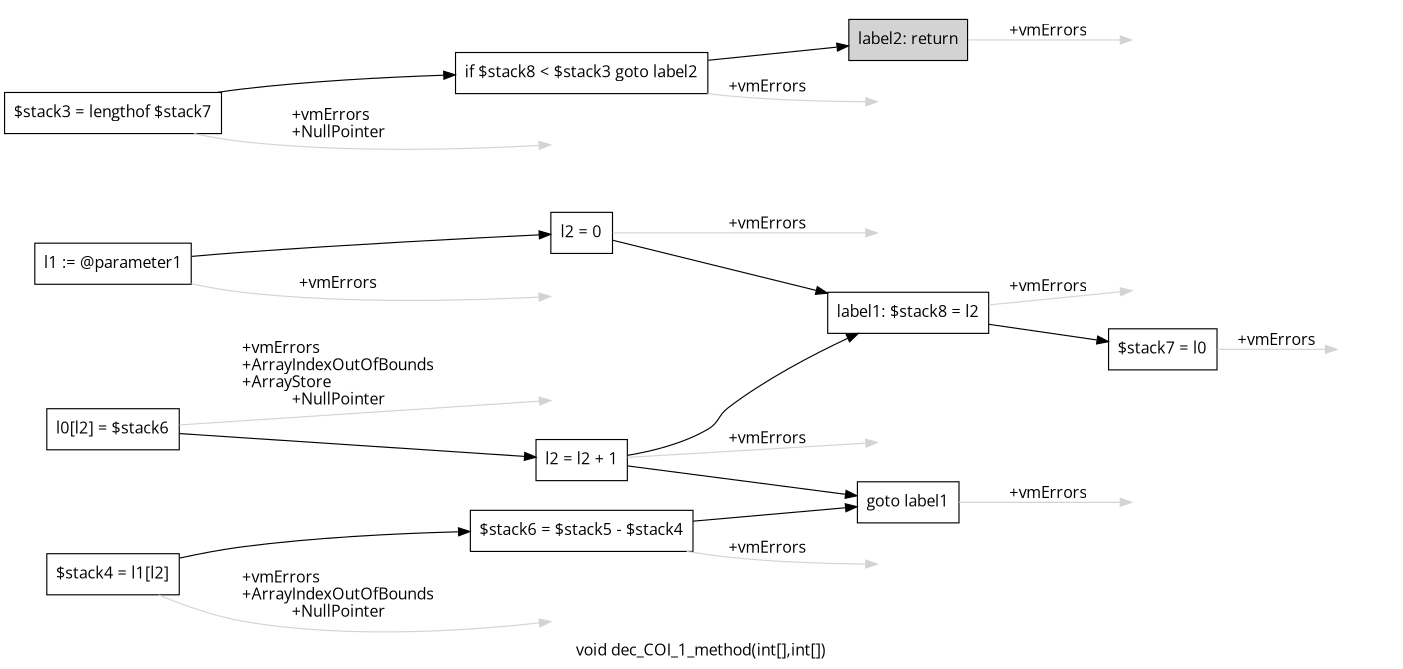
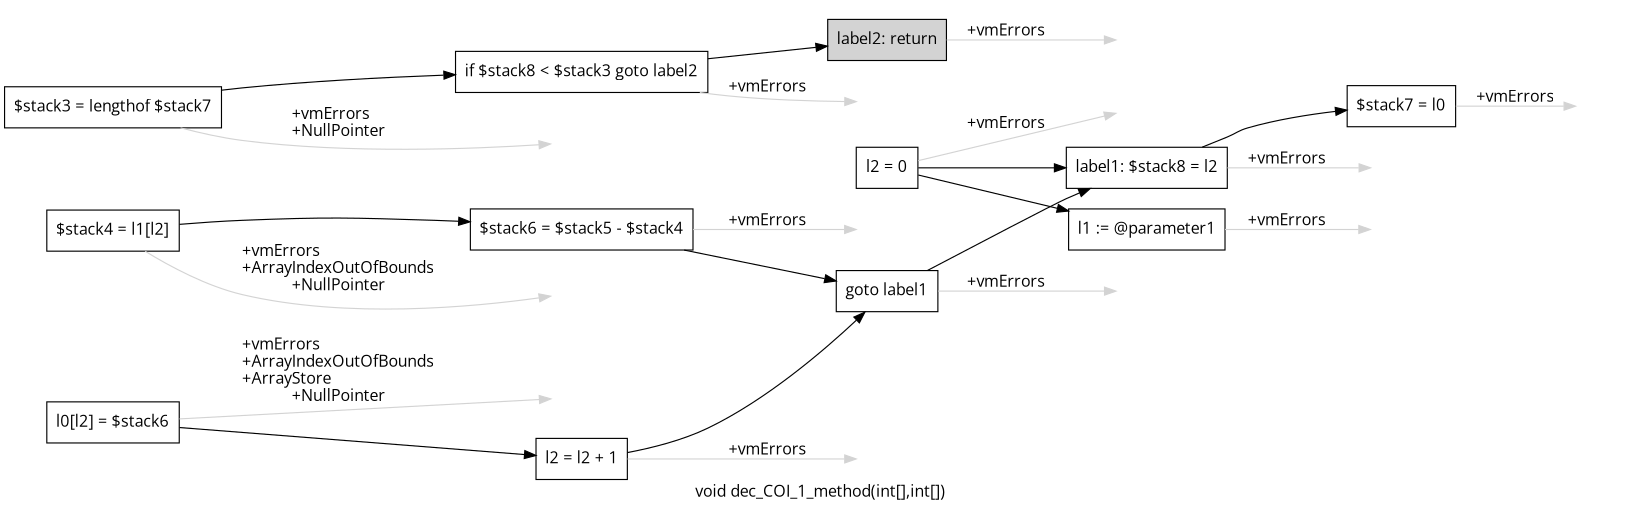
edge "l1 := @parameter1" -> "l2 = 0": reversed
edge "l2 = l2 + 1" -> "label1: $stack8 = l2": now "goto label1" -> "label1: $stack8 = l2"
